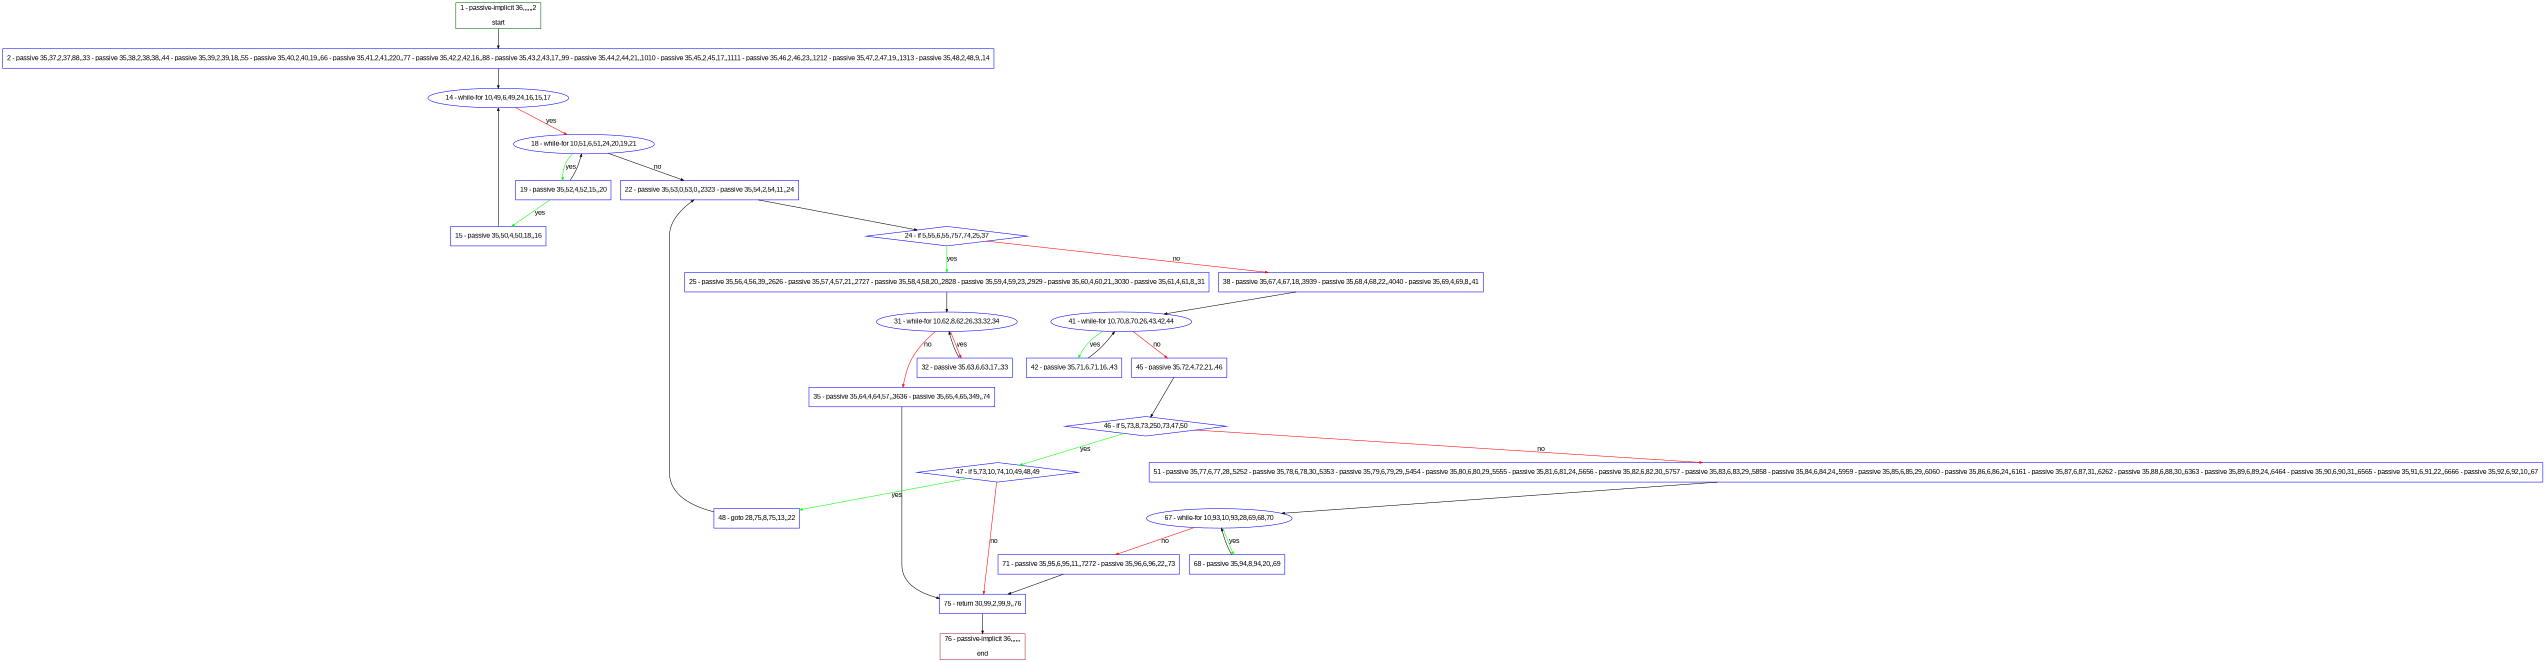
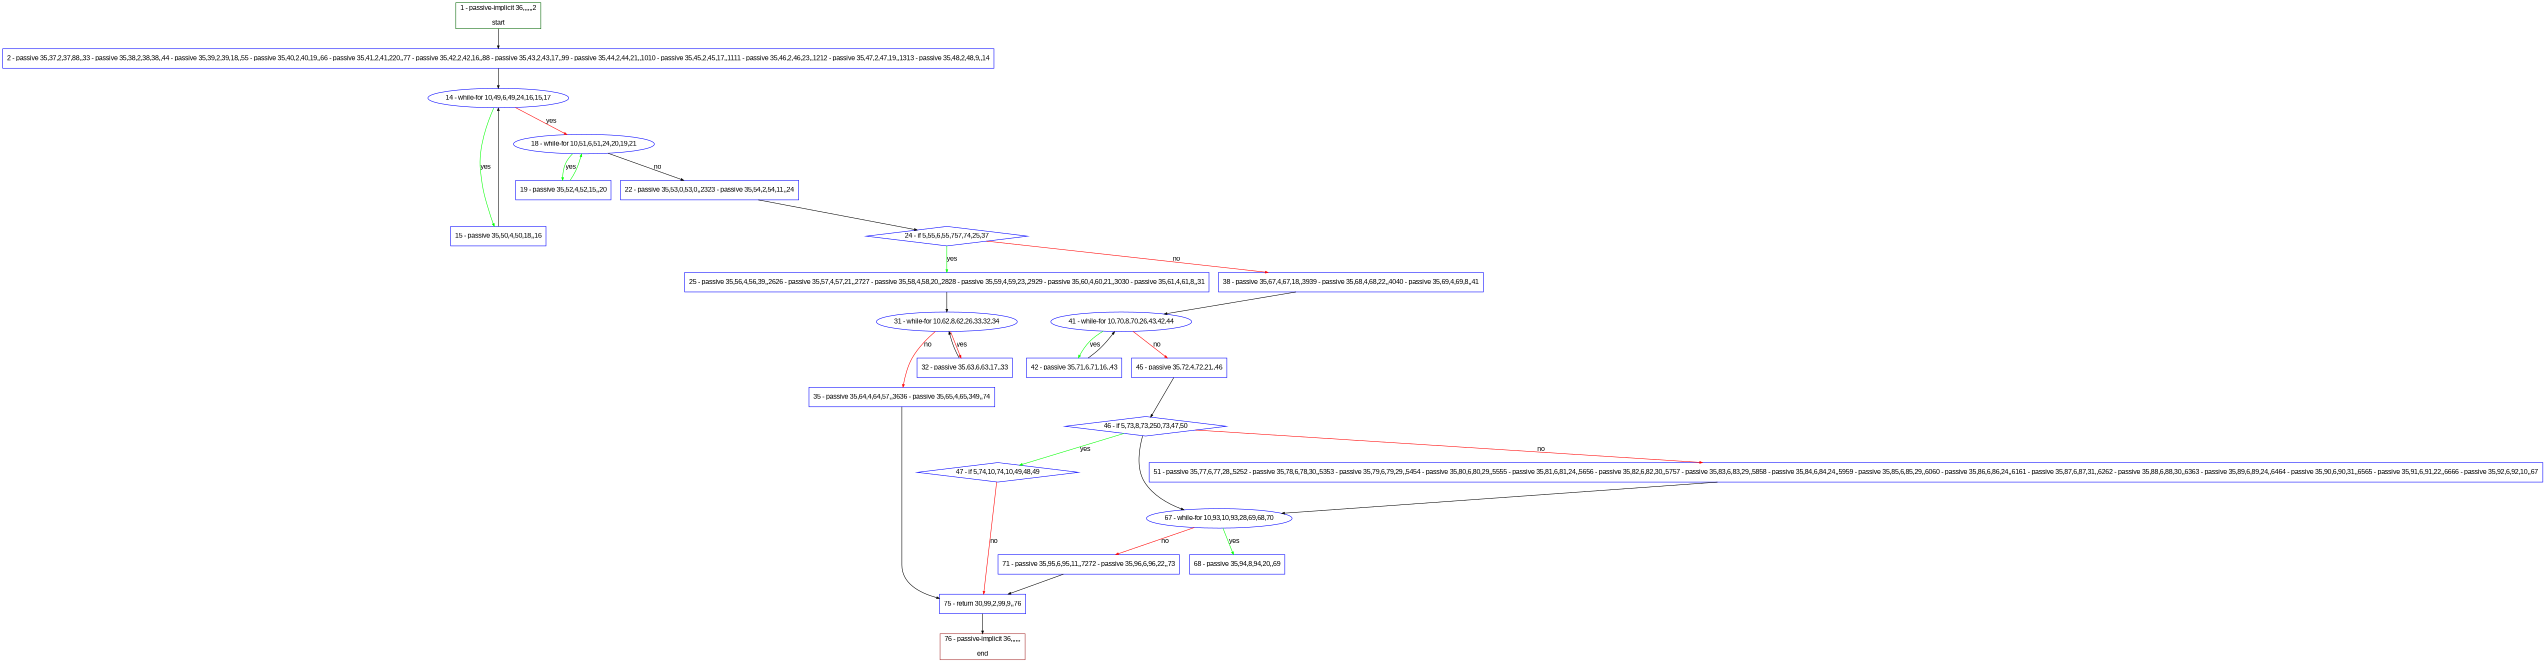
edge "19 - passive 35,52,4,52,15,,20" -> "18 - while-for 10,51,6,51,24,20,19,21": color #000000 -> #00ff00
edge "19 - passive 35,52,4,52,15,,20" -> "15 - passive 35,50,4,50,18,,16": now "14 - while-for 10,49,6,49,24,16,15,17" -> "15 - passive 35,50,4,50,18,,16"
node "47 - if 5,73,10,74,10,49,48,49": label "47 - if 5,73,10,74,10,49,48,49" -> "47 - if 5,74,10,74,10,49,48,49"
node "48 - goto 28,75,8,75,13,,22": removed
edge "68 - passive 35,94,8,94,20,,69" -> "67 - while-for 10,93,10,93,28,69,68,70": now "46 - if 5,73,8,73,250,73,47,50" -> "67 - while-for 10,93,10,93,28,69,68,70"
